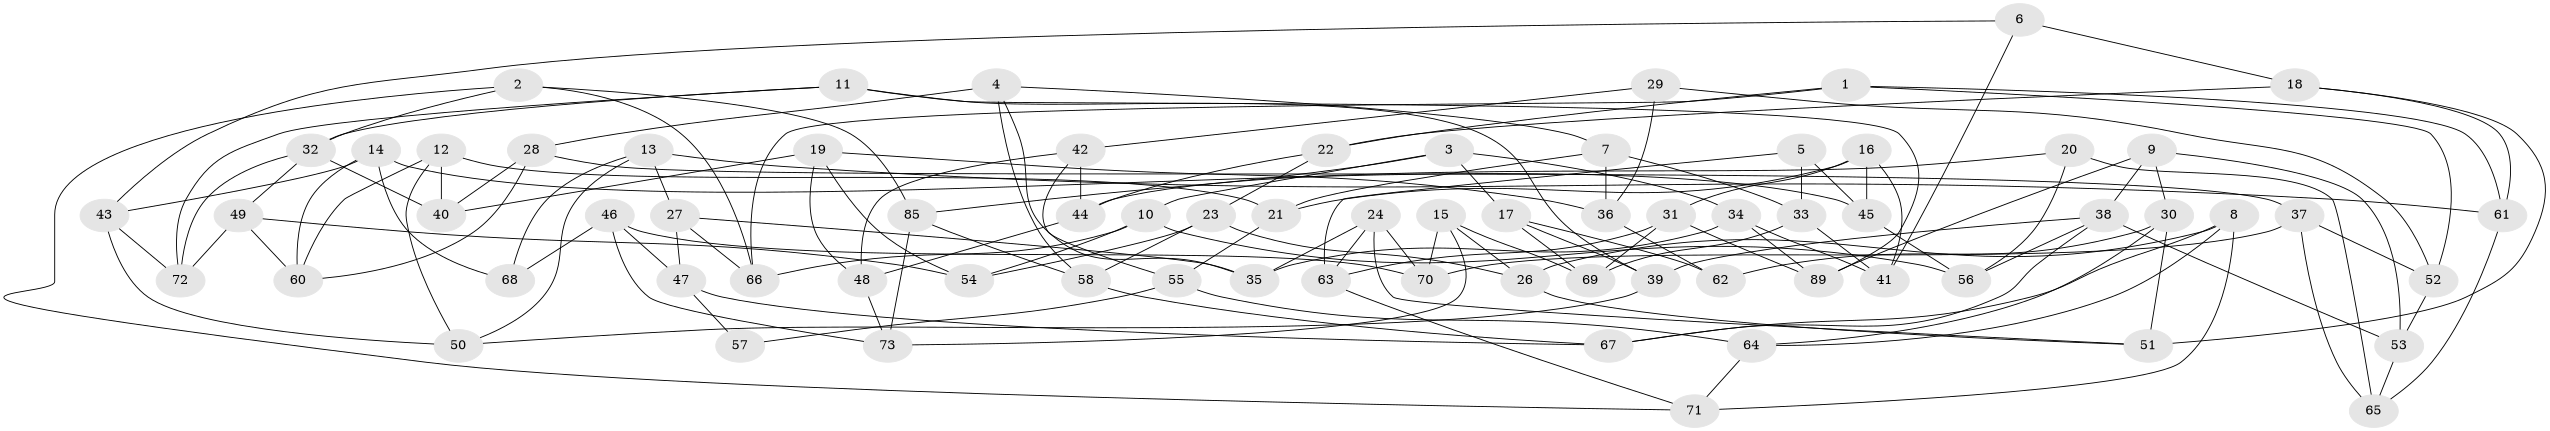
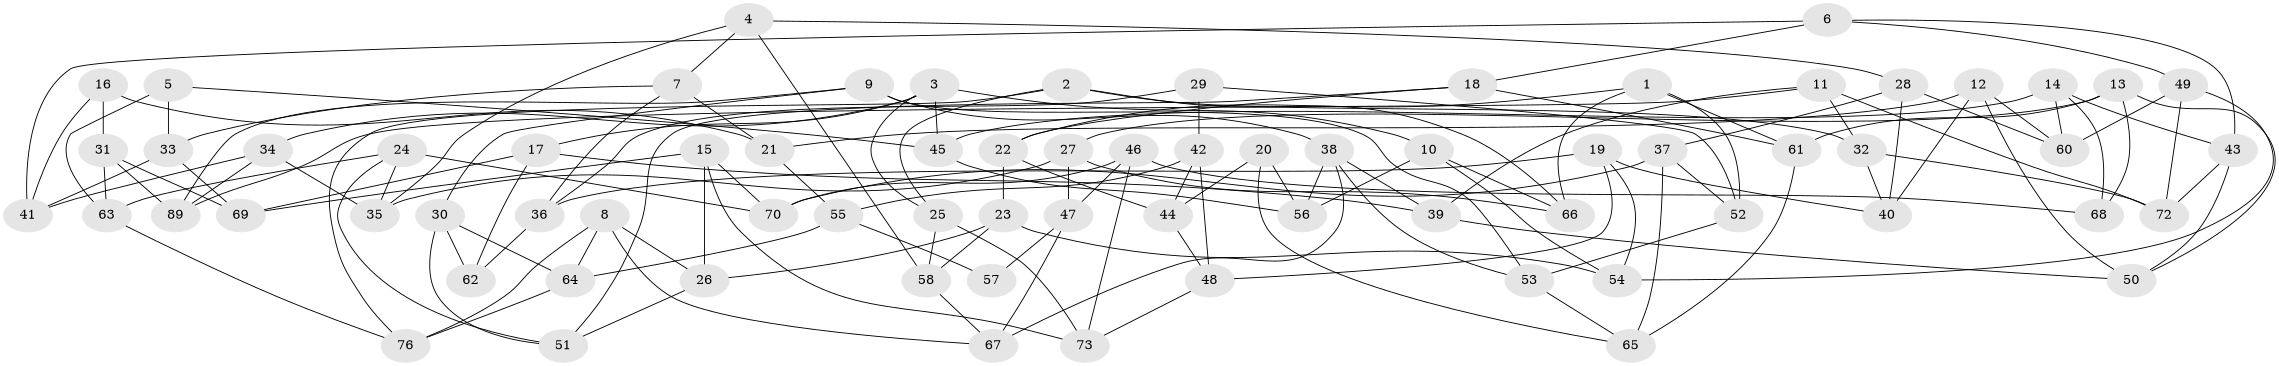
edge "32" -- "49": now "6" -- "49"
edge "16" -- "45": now "3" -- "45"
node "85": label "85" -> "25"
node "71": label "71" -> "76"
